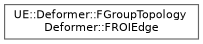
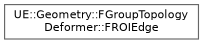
node "UE::Deformer::FGroupTopology Deformer::FROIEdge": label "UE::Deformer::FGroupTopology Deformer::FROIEdge" -> "UE::Geometry::FGroupTopology Deformer::FROIEdge"
